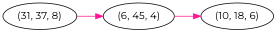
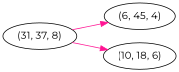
edge "(6, 45, 4)" -> "(10, 18, 6)": now "(31, 37, 8)" -> "(10, 18, 6)"
